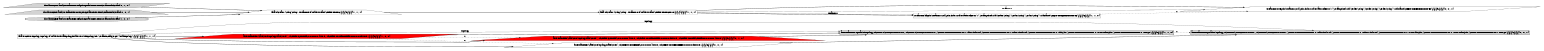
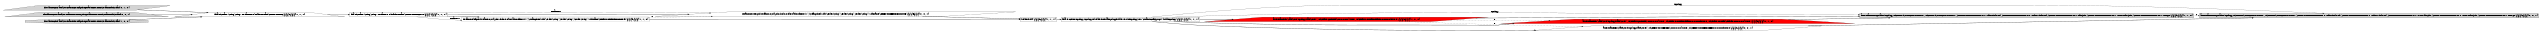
node "builder.build()@@@6@@@['1', '1', '1']": added
